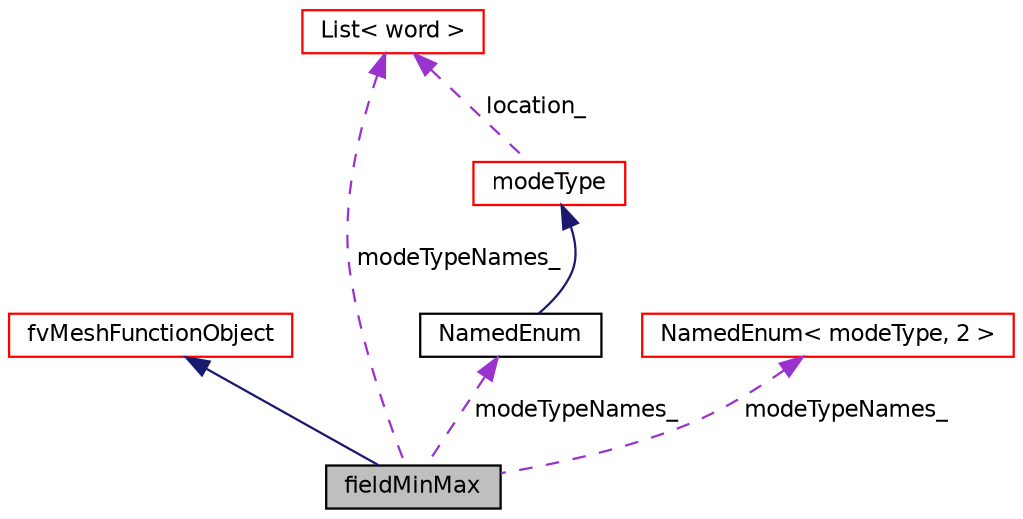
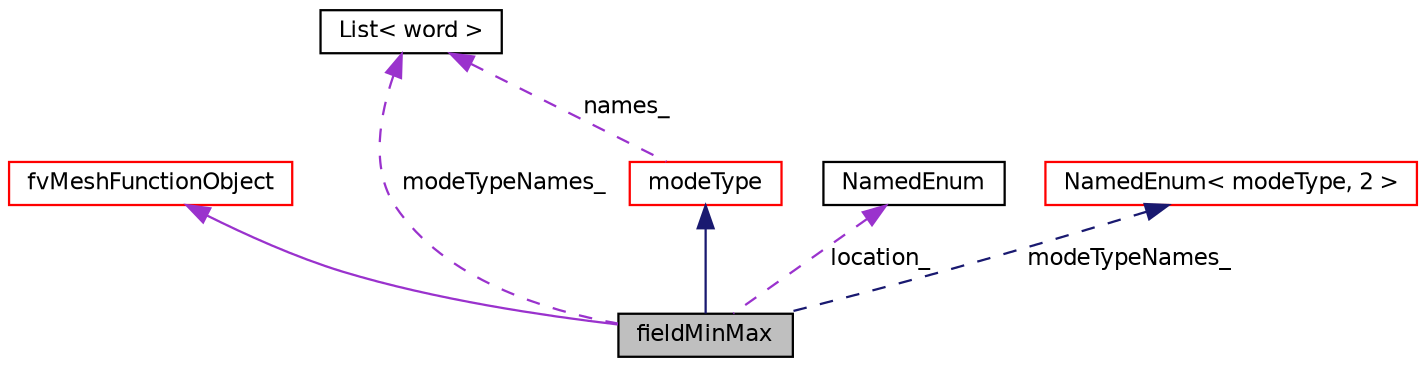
node "List< word >": color red -> black
edge "modeType" -> "List< word >": label " location_" -> " names_"
edge "NamedEnum" -> "modeType": now "fieldMinMax" -> "modeType"
edge "fieldMinMax" -> "NamedEnum": label " modeTypeNames_" -> " location_"
edge "fieldMinMax" -> "fvMeshFunctionObject": color midnightblue -> darkorchid3
edge "fieldMinMax" -> "NamedEnum< modeType, 2 >": color darkorchid3 -> midnightblue
